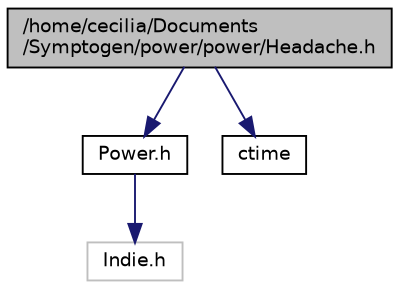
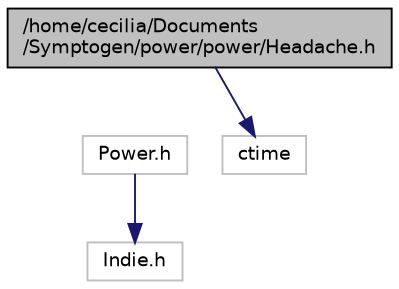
edge "/home/cecilia/Documents /Symptogen/power/power/Headache.h" -> "Power.h": removed
node "Power.h": color black -> grey75
node "ctime": color black -> grey75
